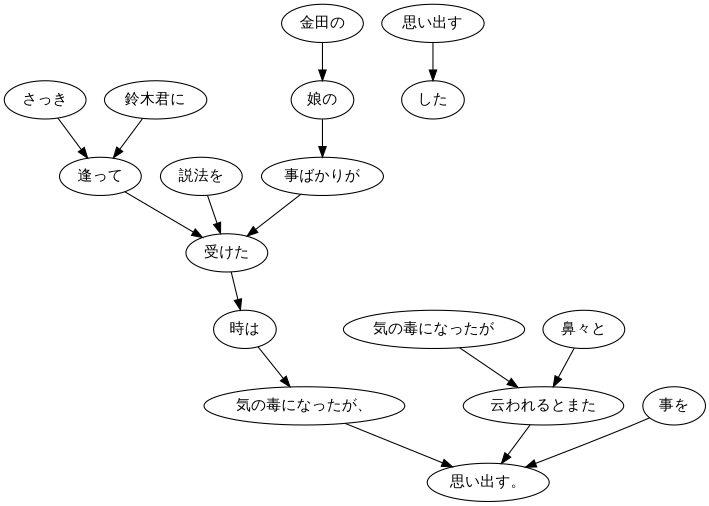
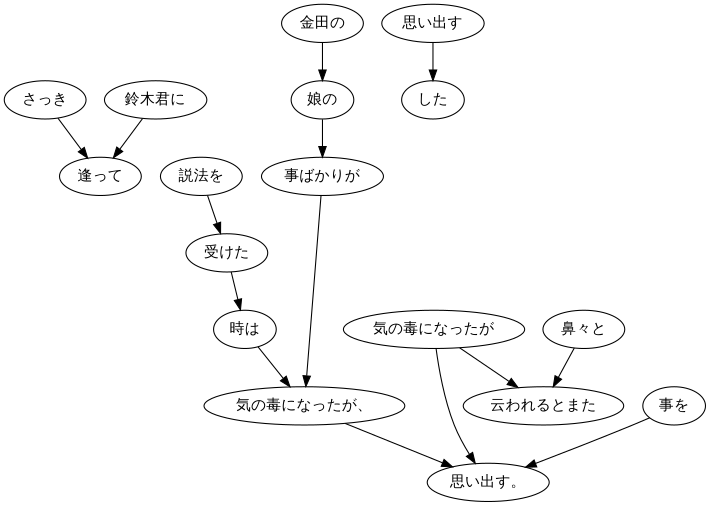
edge "逢って" -> "受けた": removed
edge "事ばかりが" -> "受けた": now "事ばかりが" -> "気の毒になったが、"
edge "云われるとまた" -> "思い出す。": now "気の毒になったが" -> "思い出す。"
